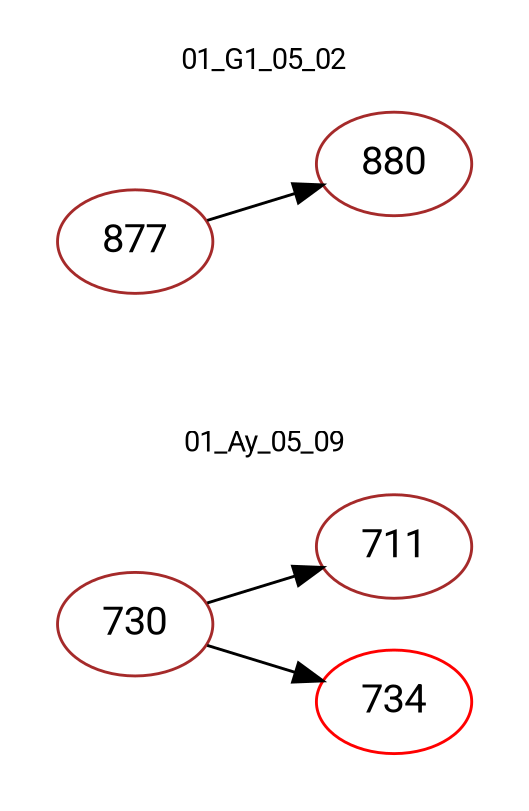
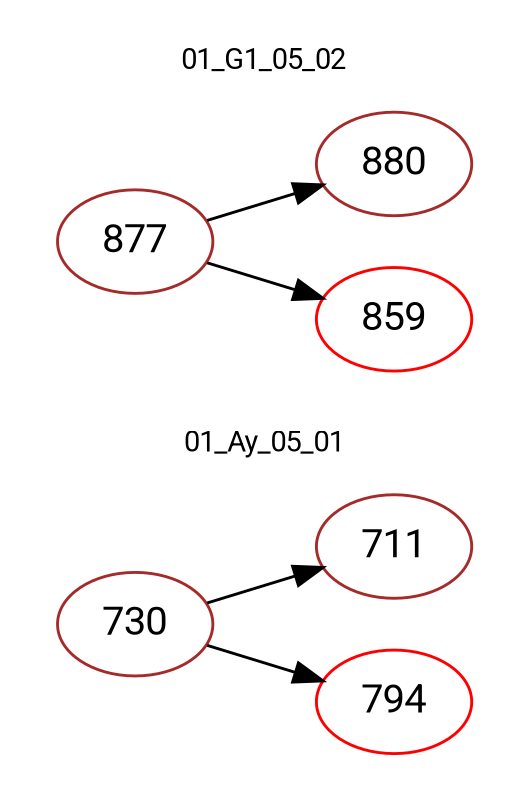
node "859": added
cluster "01_Ay_05_09": label "01_Ay_05_09" -> "01_Ay_05_01"
node "734": label "734" -> "794"
